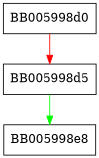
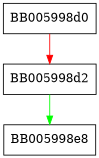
node "BB005998d5": label "BB005998d5" -> "BB005998d2"
